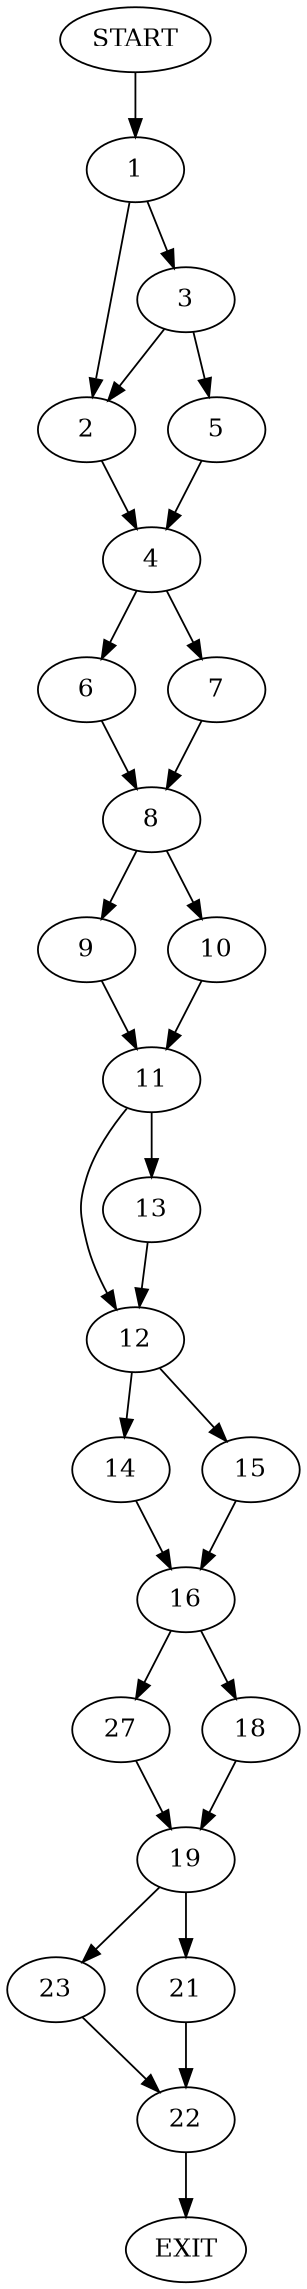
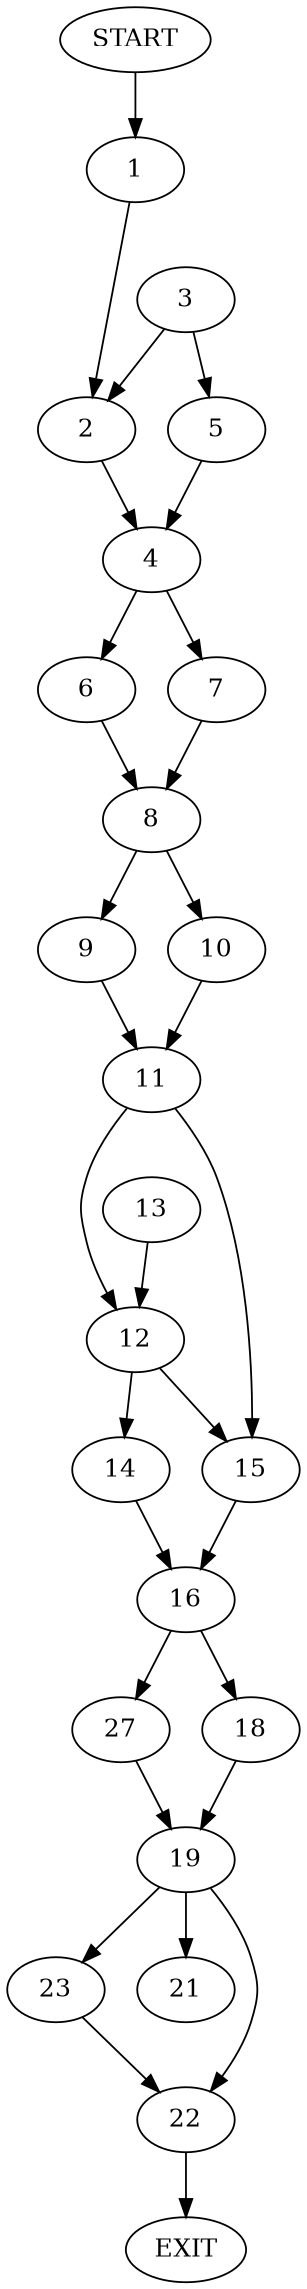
edge "1" -> "3": removed
edge "11" -> "13": now "11" -> "15"
edge "21" -> "22": now "19" -> "22"
